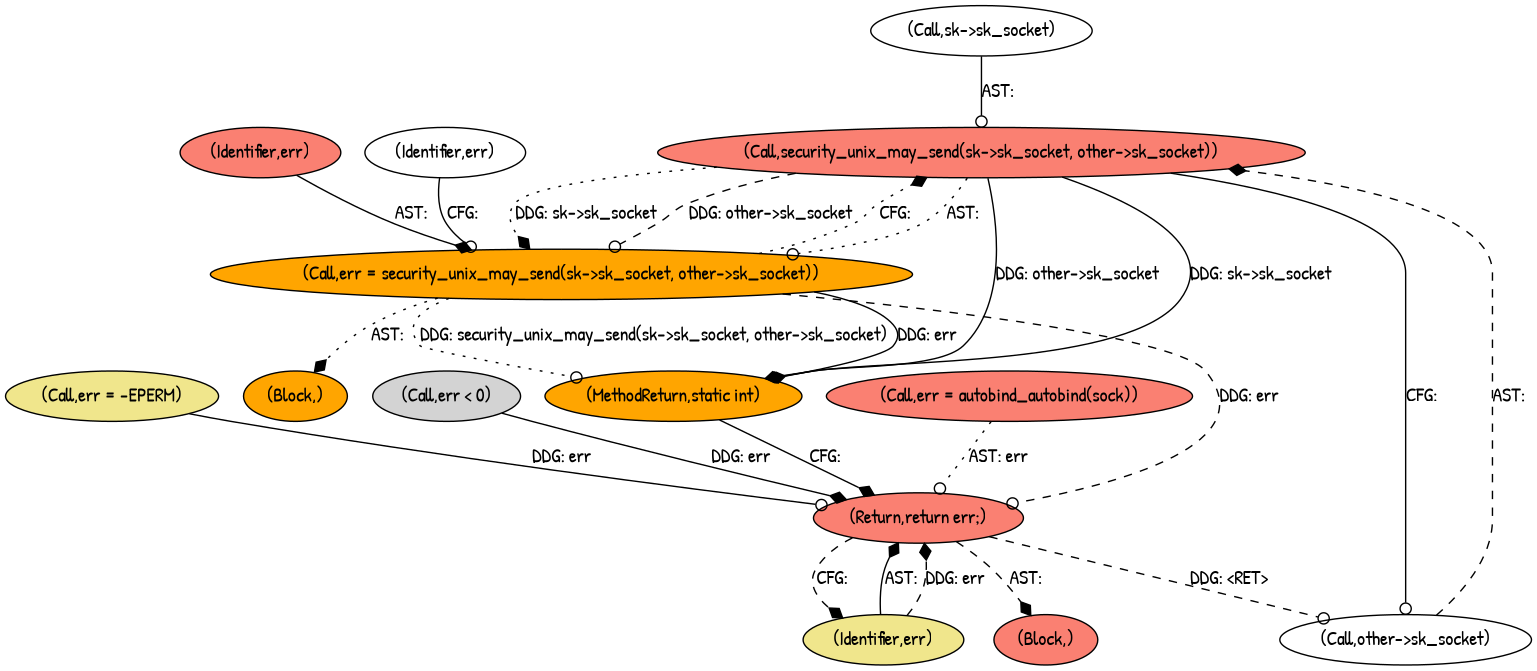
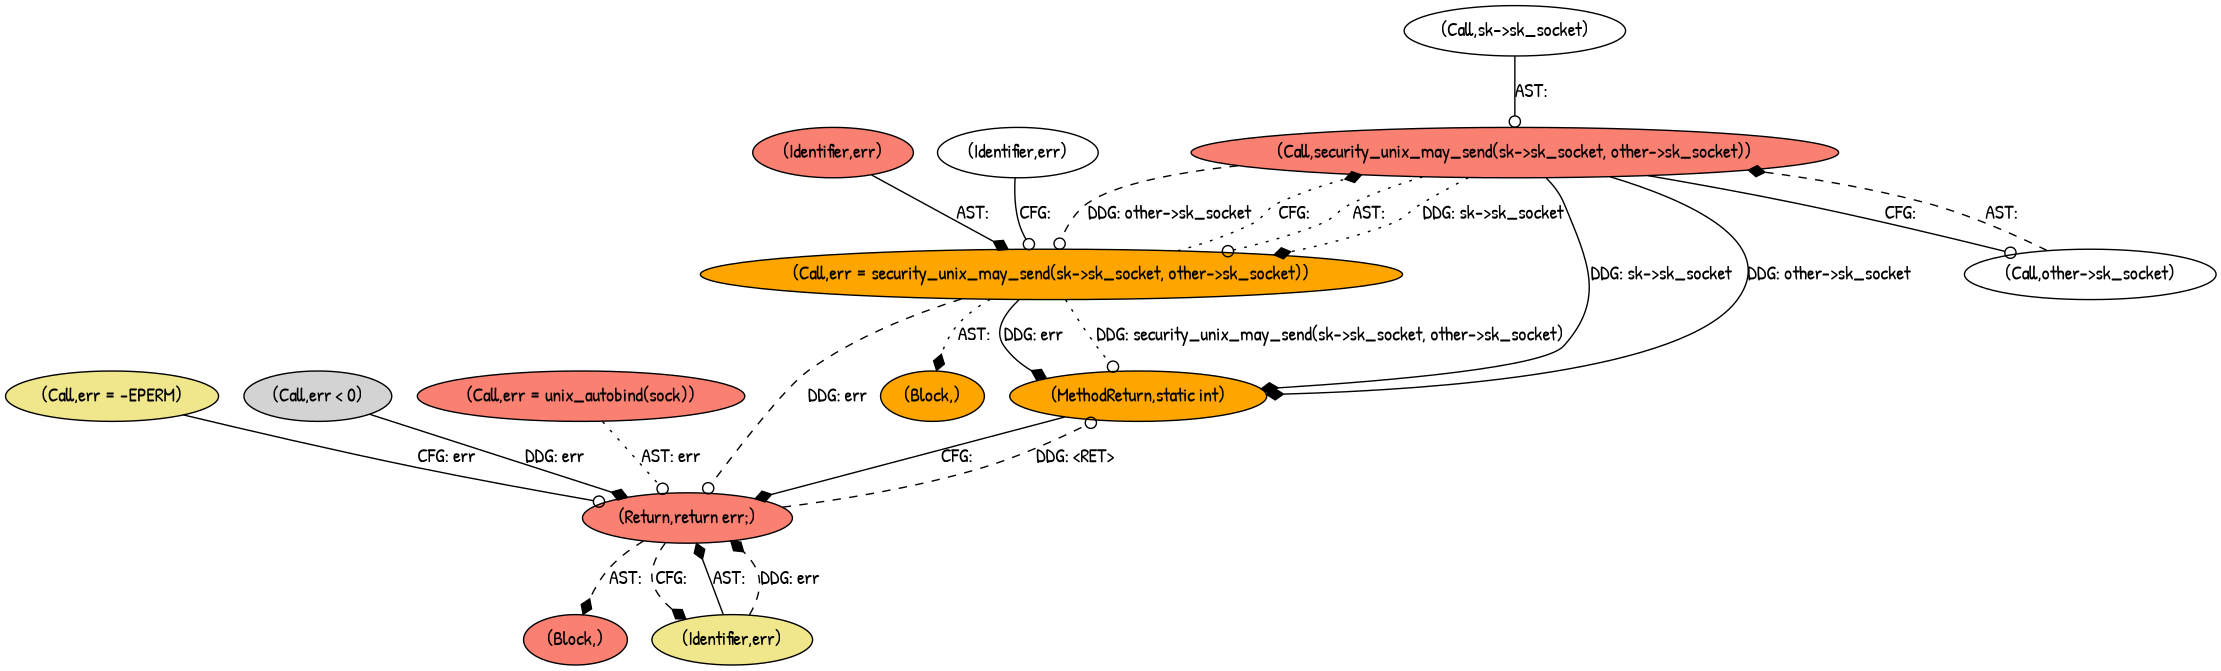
node "(Call,err = autobind_autobind(sock))": label "(Call,err = autobind_autobind(sock))" -> "(Call,err = unix_autobind(sock))"
edge "(Call,err = -EPERM)" -> "(Return,return err;)": label "DDG: err" -> "CFG: err"
edge "(Return,return err;)" -> "(Call,other->sk_socket)": now "(Return,return err;)" -> "(MethodReturn,static int)"
